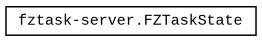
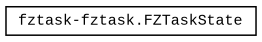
node "fztask-server.FZTaskState": label "fztask-server.FZTaskState" -> "fztask-fztask.FZTaskState"
